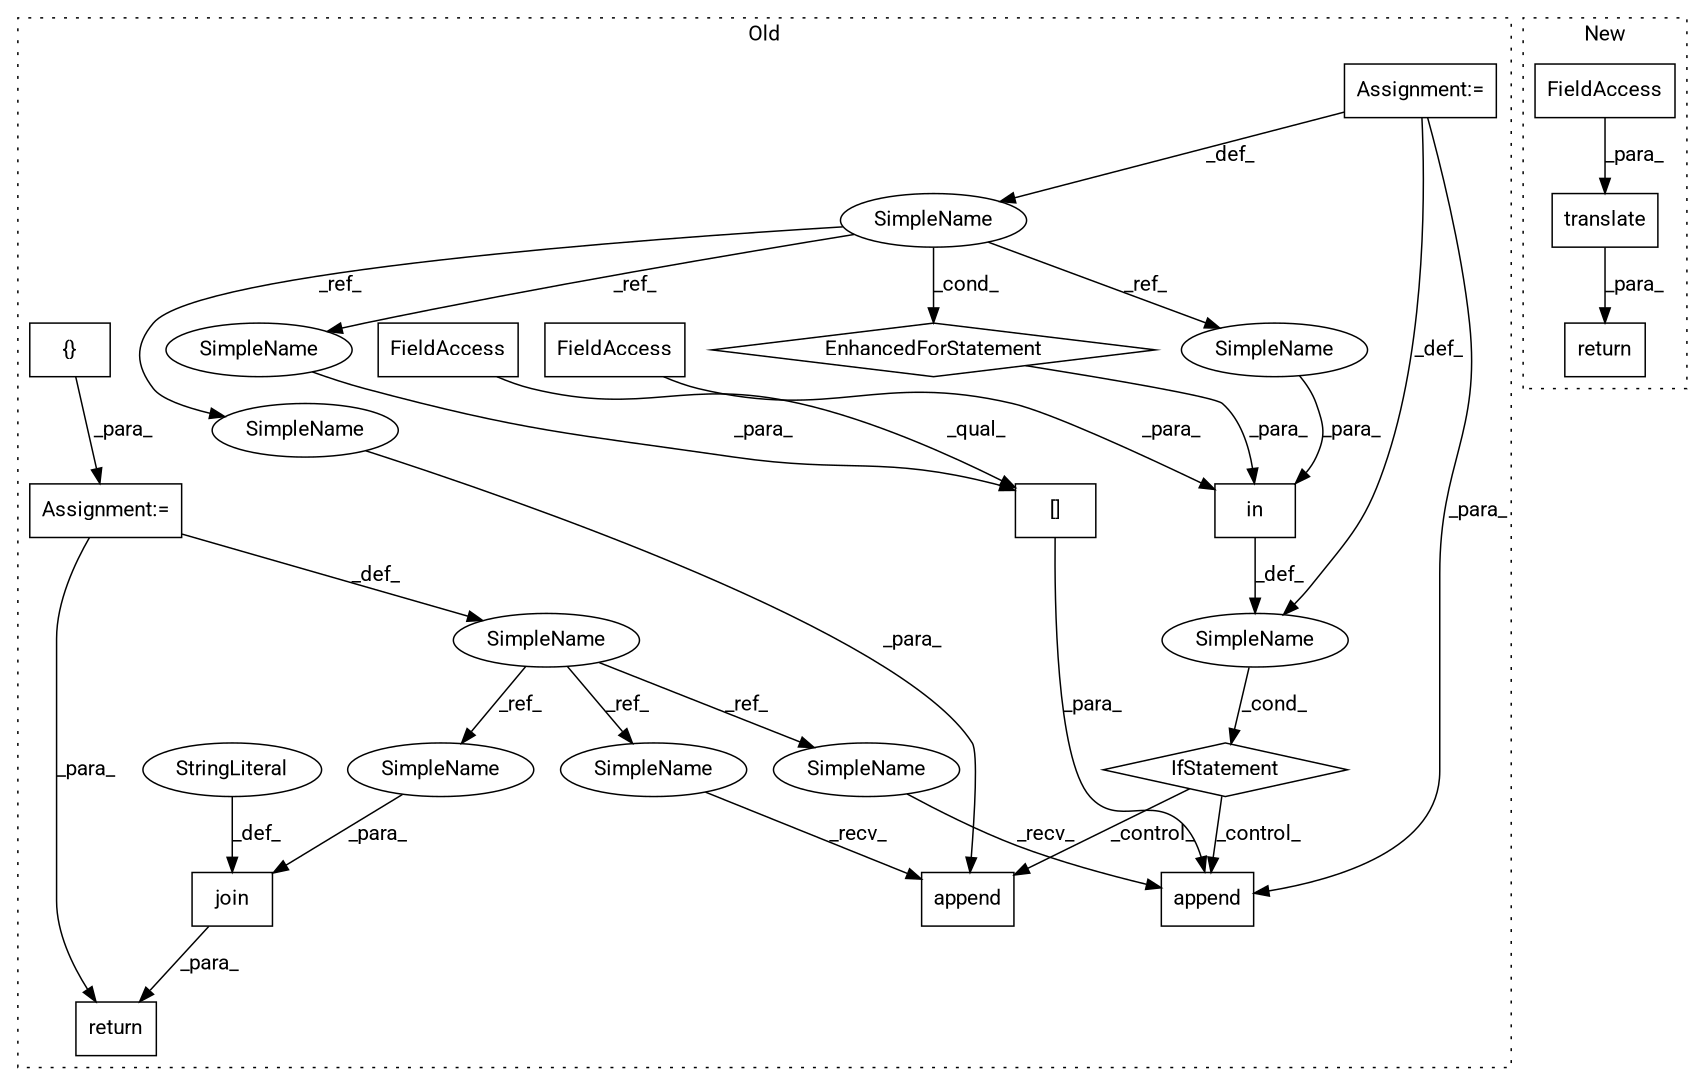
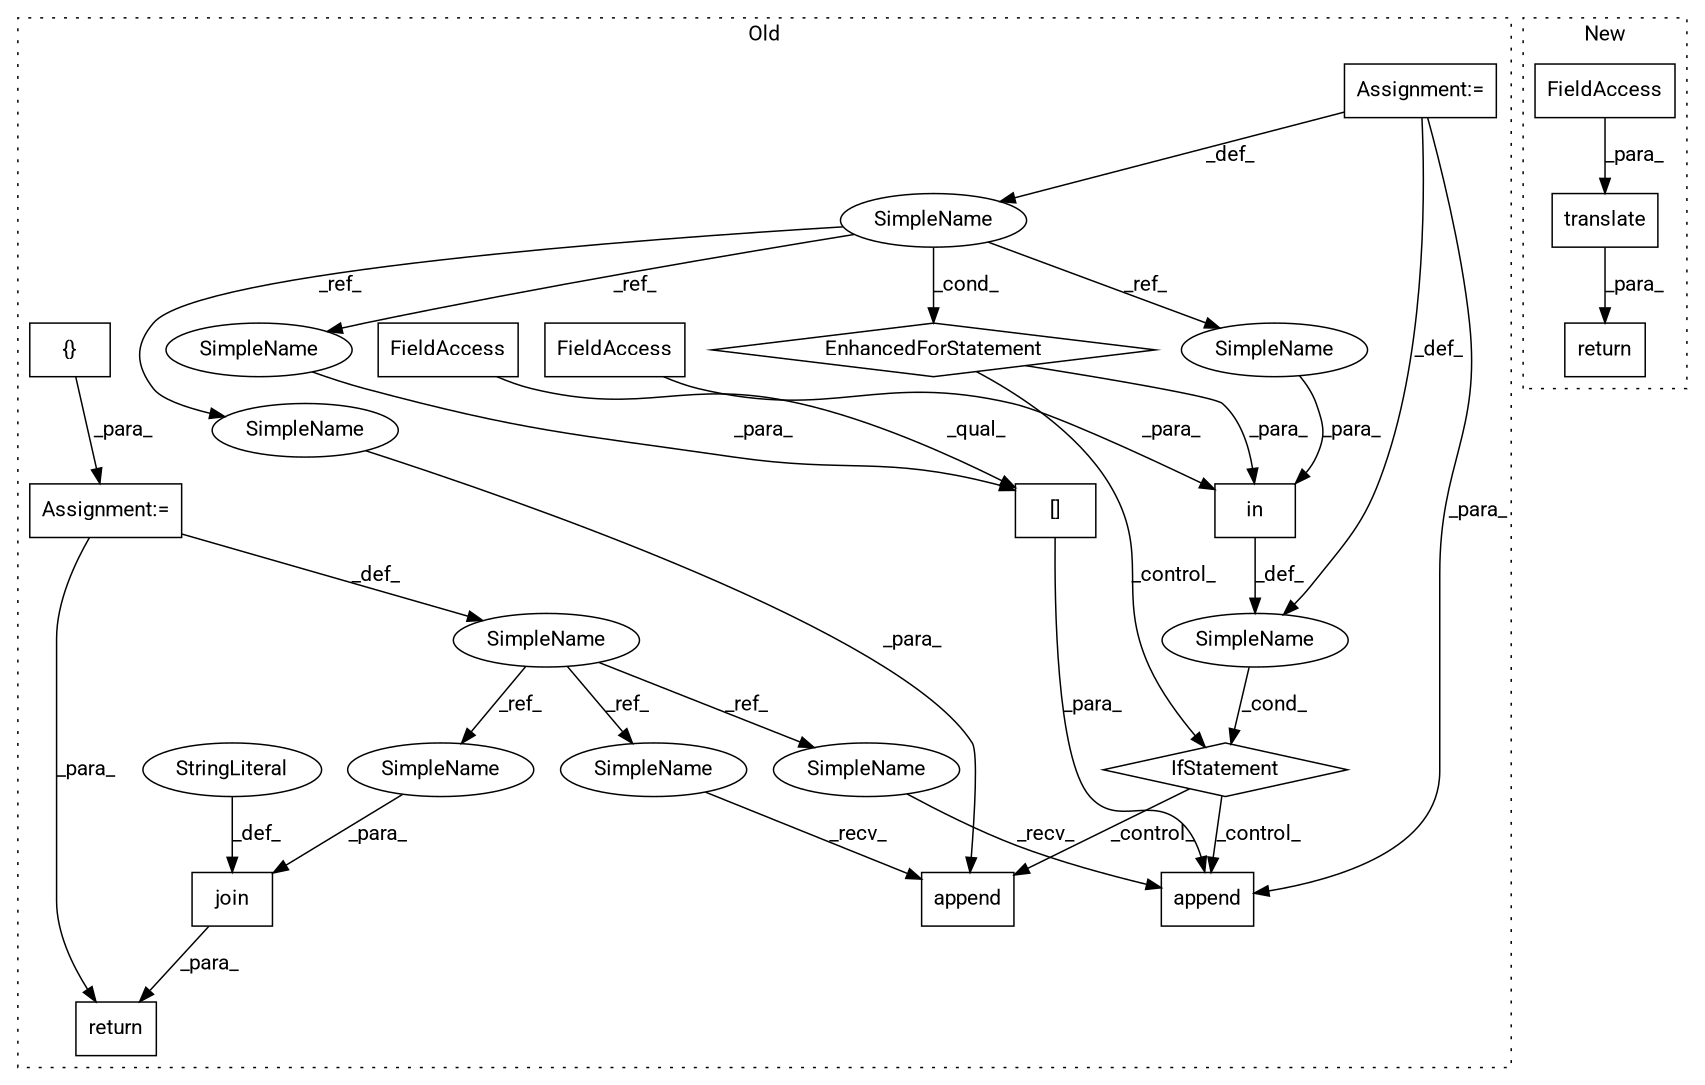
edge "EnhancedForStatement" -> "IfStatement": added, label "_control_"
